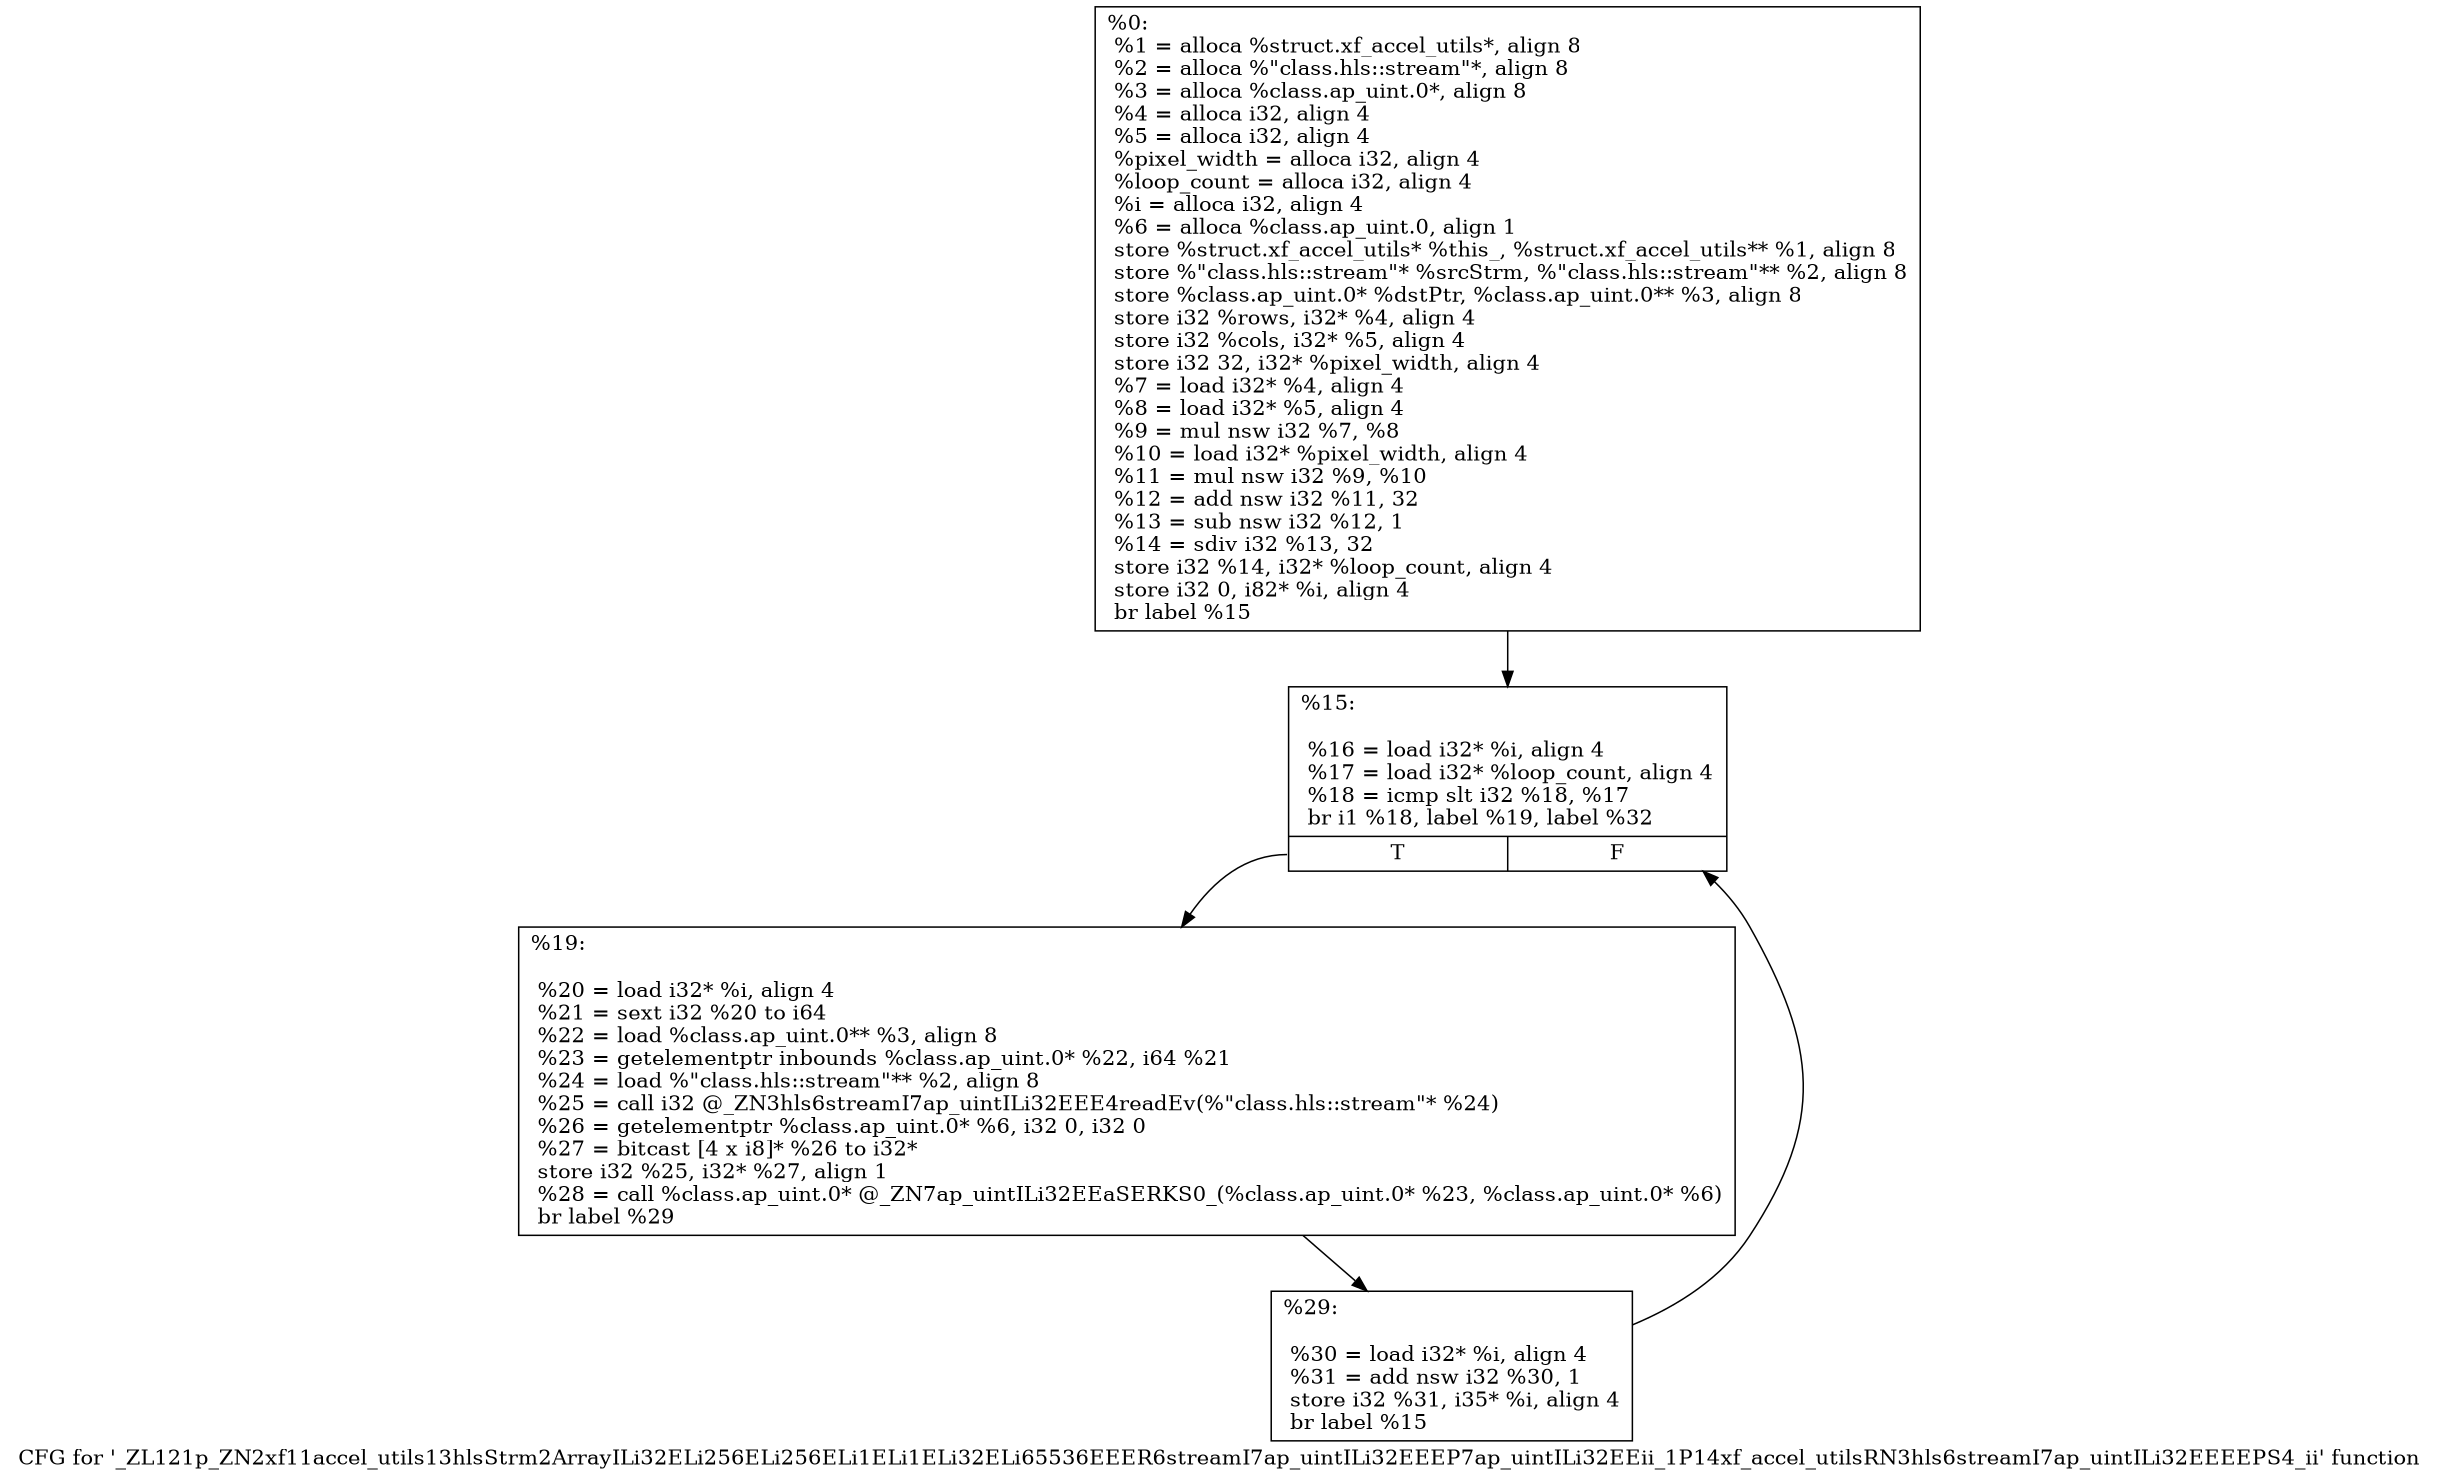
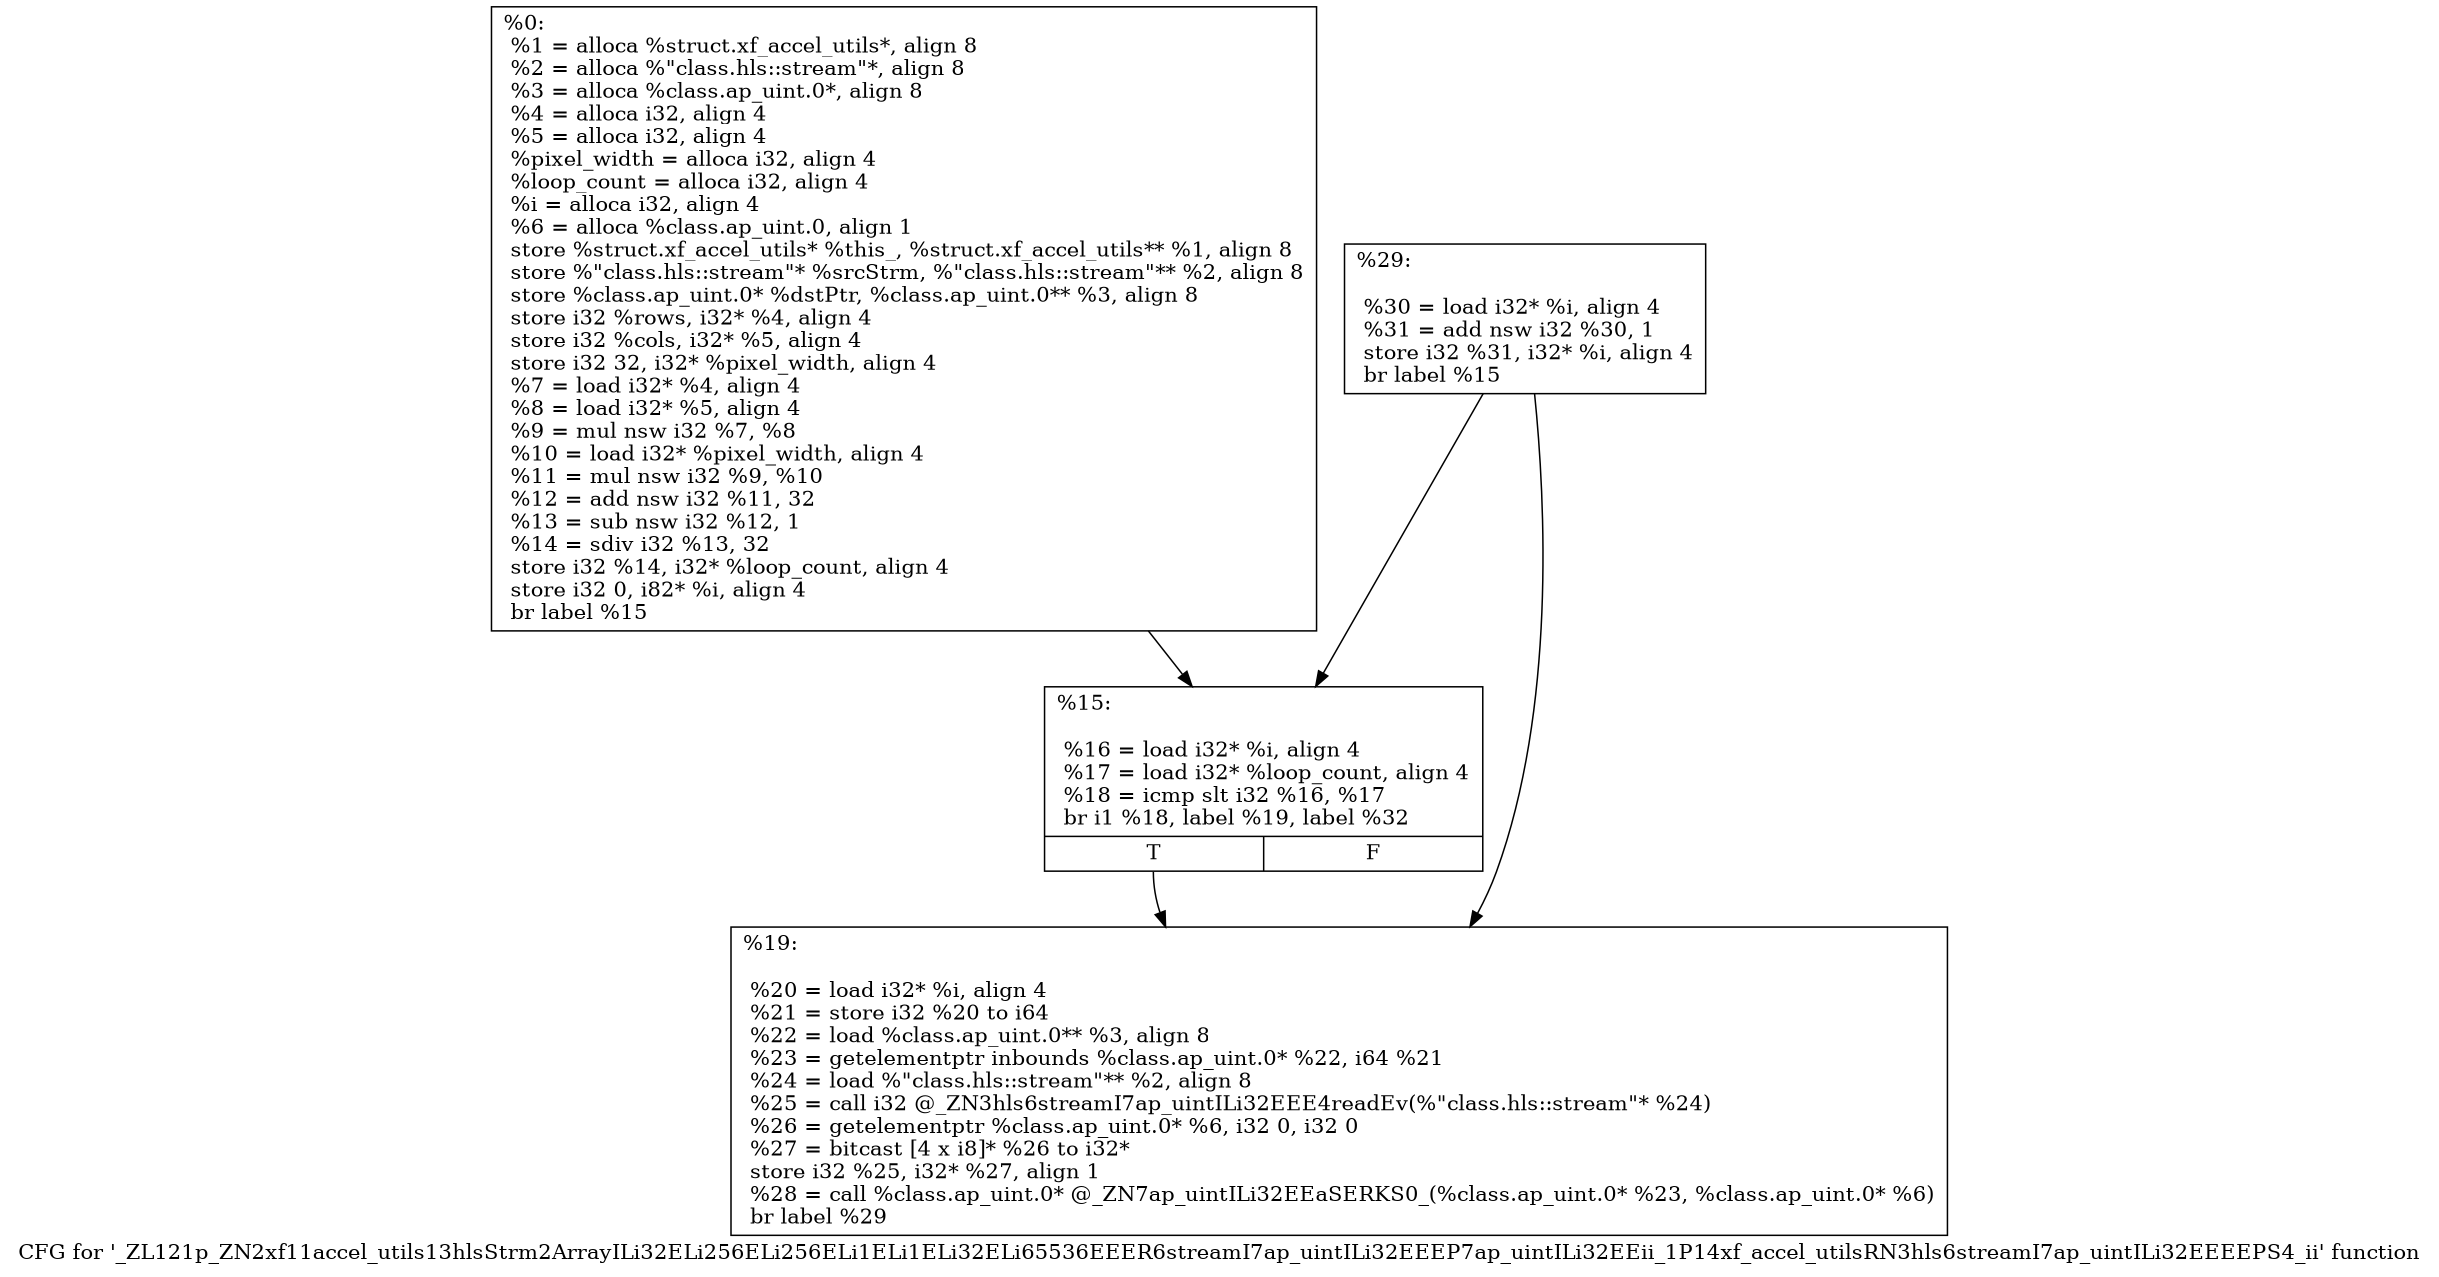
node "%15:": text "%18 = icmp slt i32 %18, %17" -> "%18 = icmp slt i32 %16, %17"
node "%19:": text "%21 = sext i32 %20 to i64" -> "%21 = store i32 %20 to i64"
edge "%19:" -> "%29:": reversed
node "%29:": text "store i32 %31, i35* %i, align 4" -> "store i32 %31, i32* %i, align 4"
